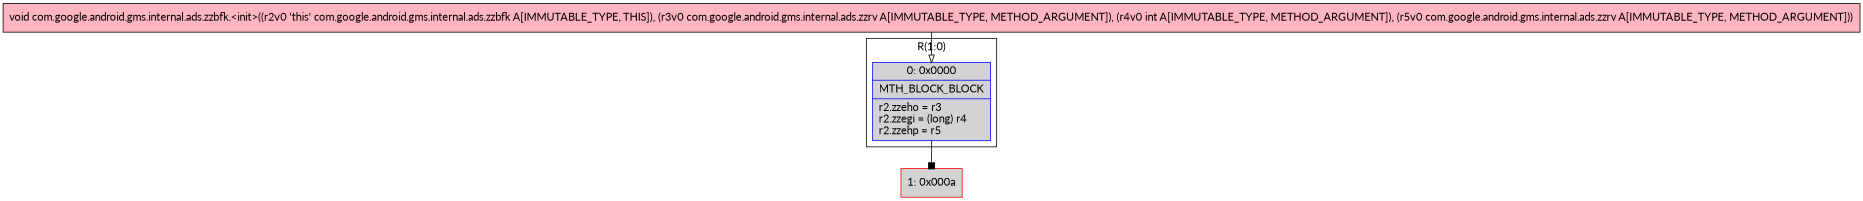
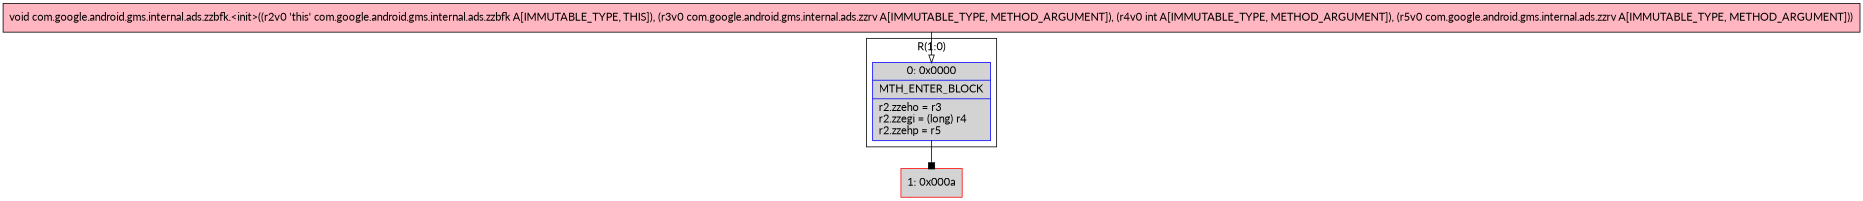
node "0: 0x0000": text "MTH_BLOCK_BLOCK" -> "MTH_ENTER_BLOCK"
